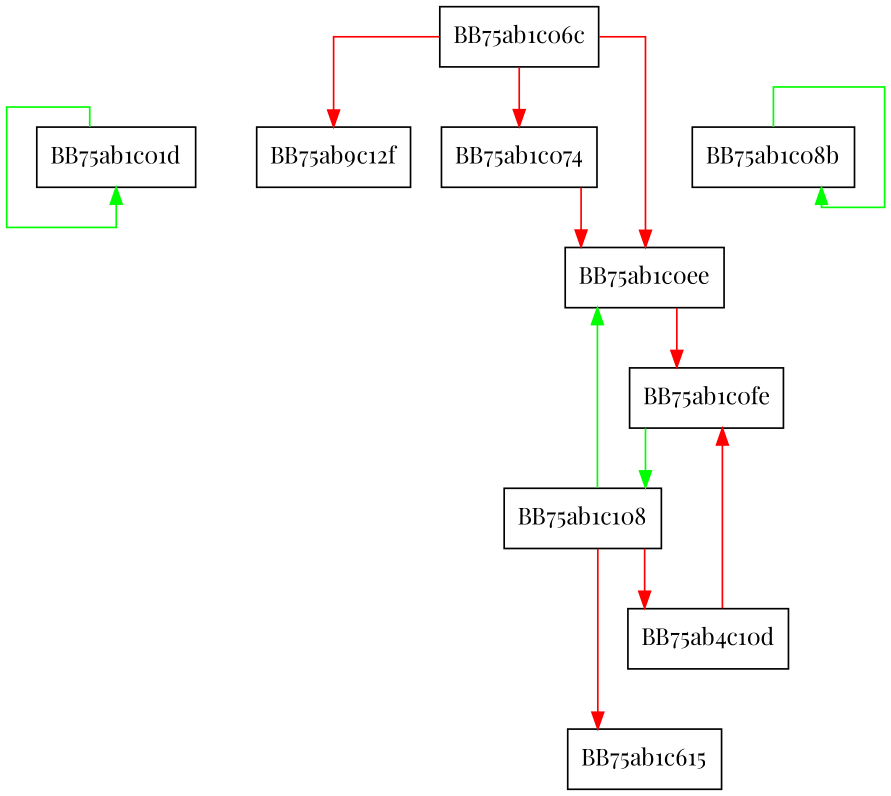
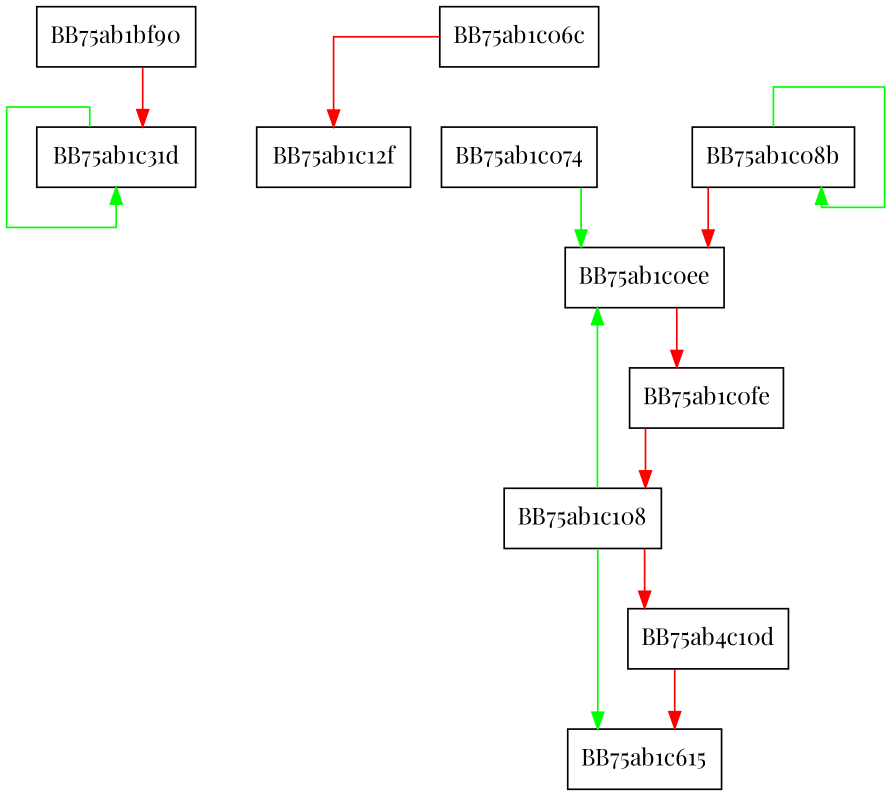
node "BB75ab1bf90": added
edge "BB75ab1c06c" -> "BB75ab1c074": removed
edge "BB75ab1c06c" -> "BB75ab1c0ee": now "BB75ab1c08b" -> "BB75ab1c0ee"
node "BB75ab1c01d": label "BB75ab1c01d" -> "BB75ab1c31d"
node "BB75ab9c12f": label "BB75ab9c12f" -> "BB75ab1c12f"
edge "BB75ab1c074" -> "BB75ab1c0ee": color red -> green
edge "BB75ab1c0fe" -> "BB75ab1c108": color green -> red
edge "BB75ab4c10d" -> "BB75ab1c0fe": now "BB75ab4c10d" -> "BB75ab1c615"
edge "BB75ab1c108" -> "BB75ab1c615": color red -> green
